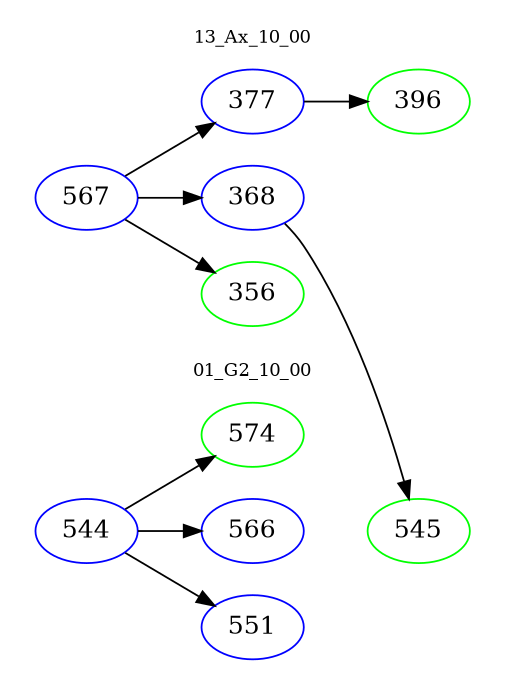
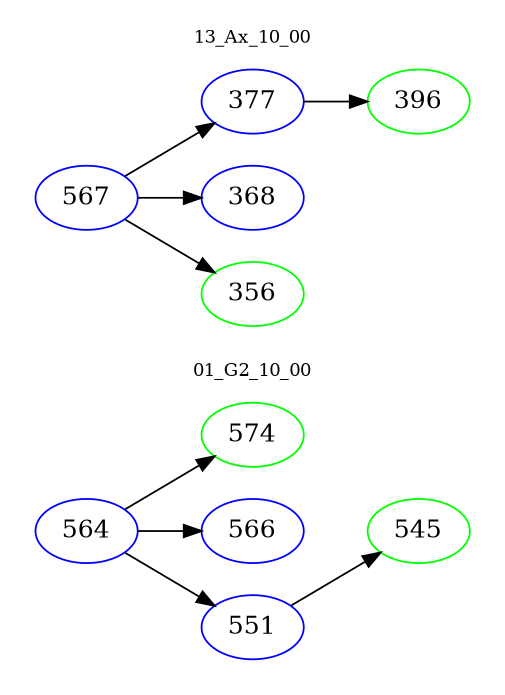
edge "368" -> "545": now "551" -> "545"
node "544": label "544" -> "564"
